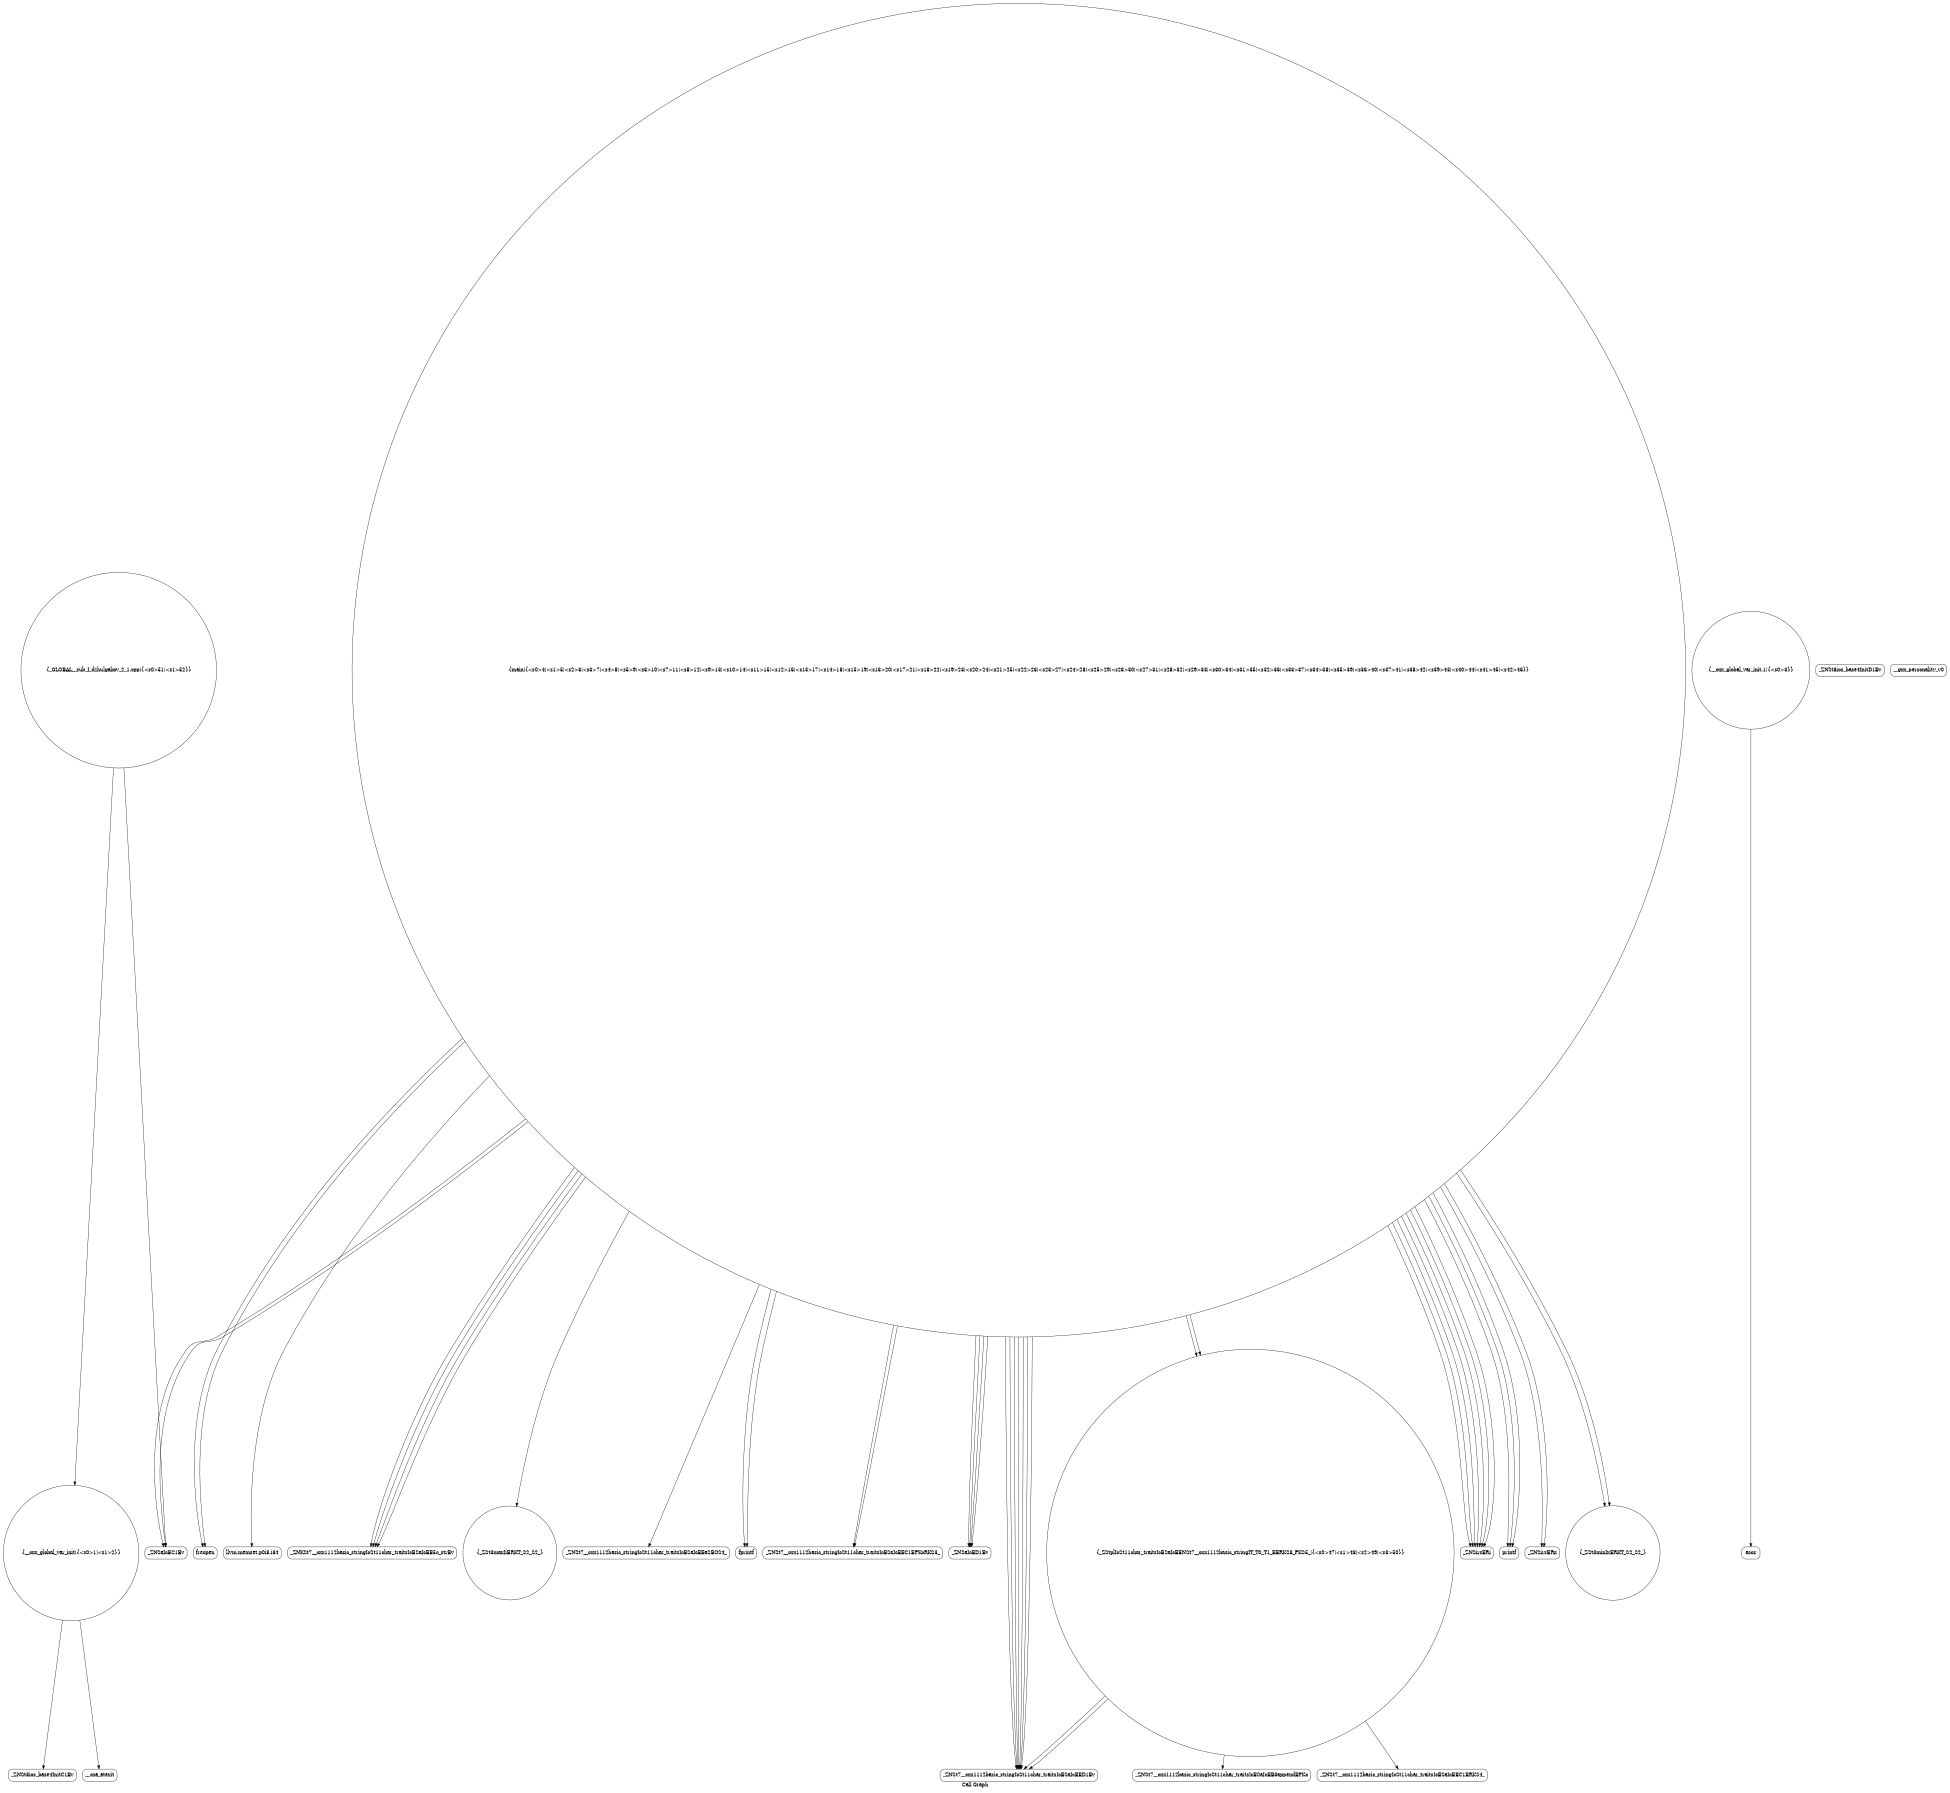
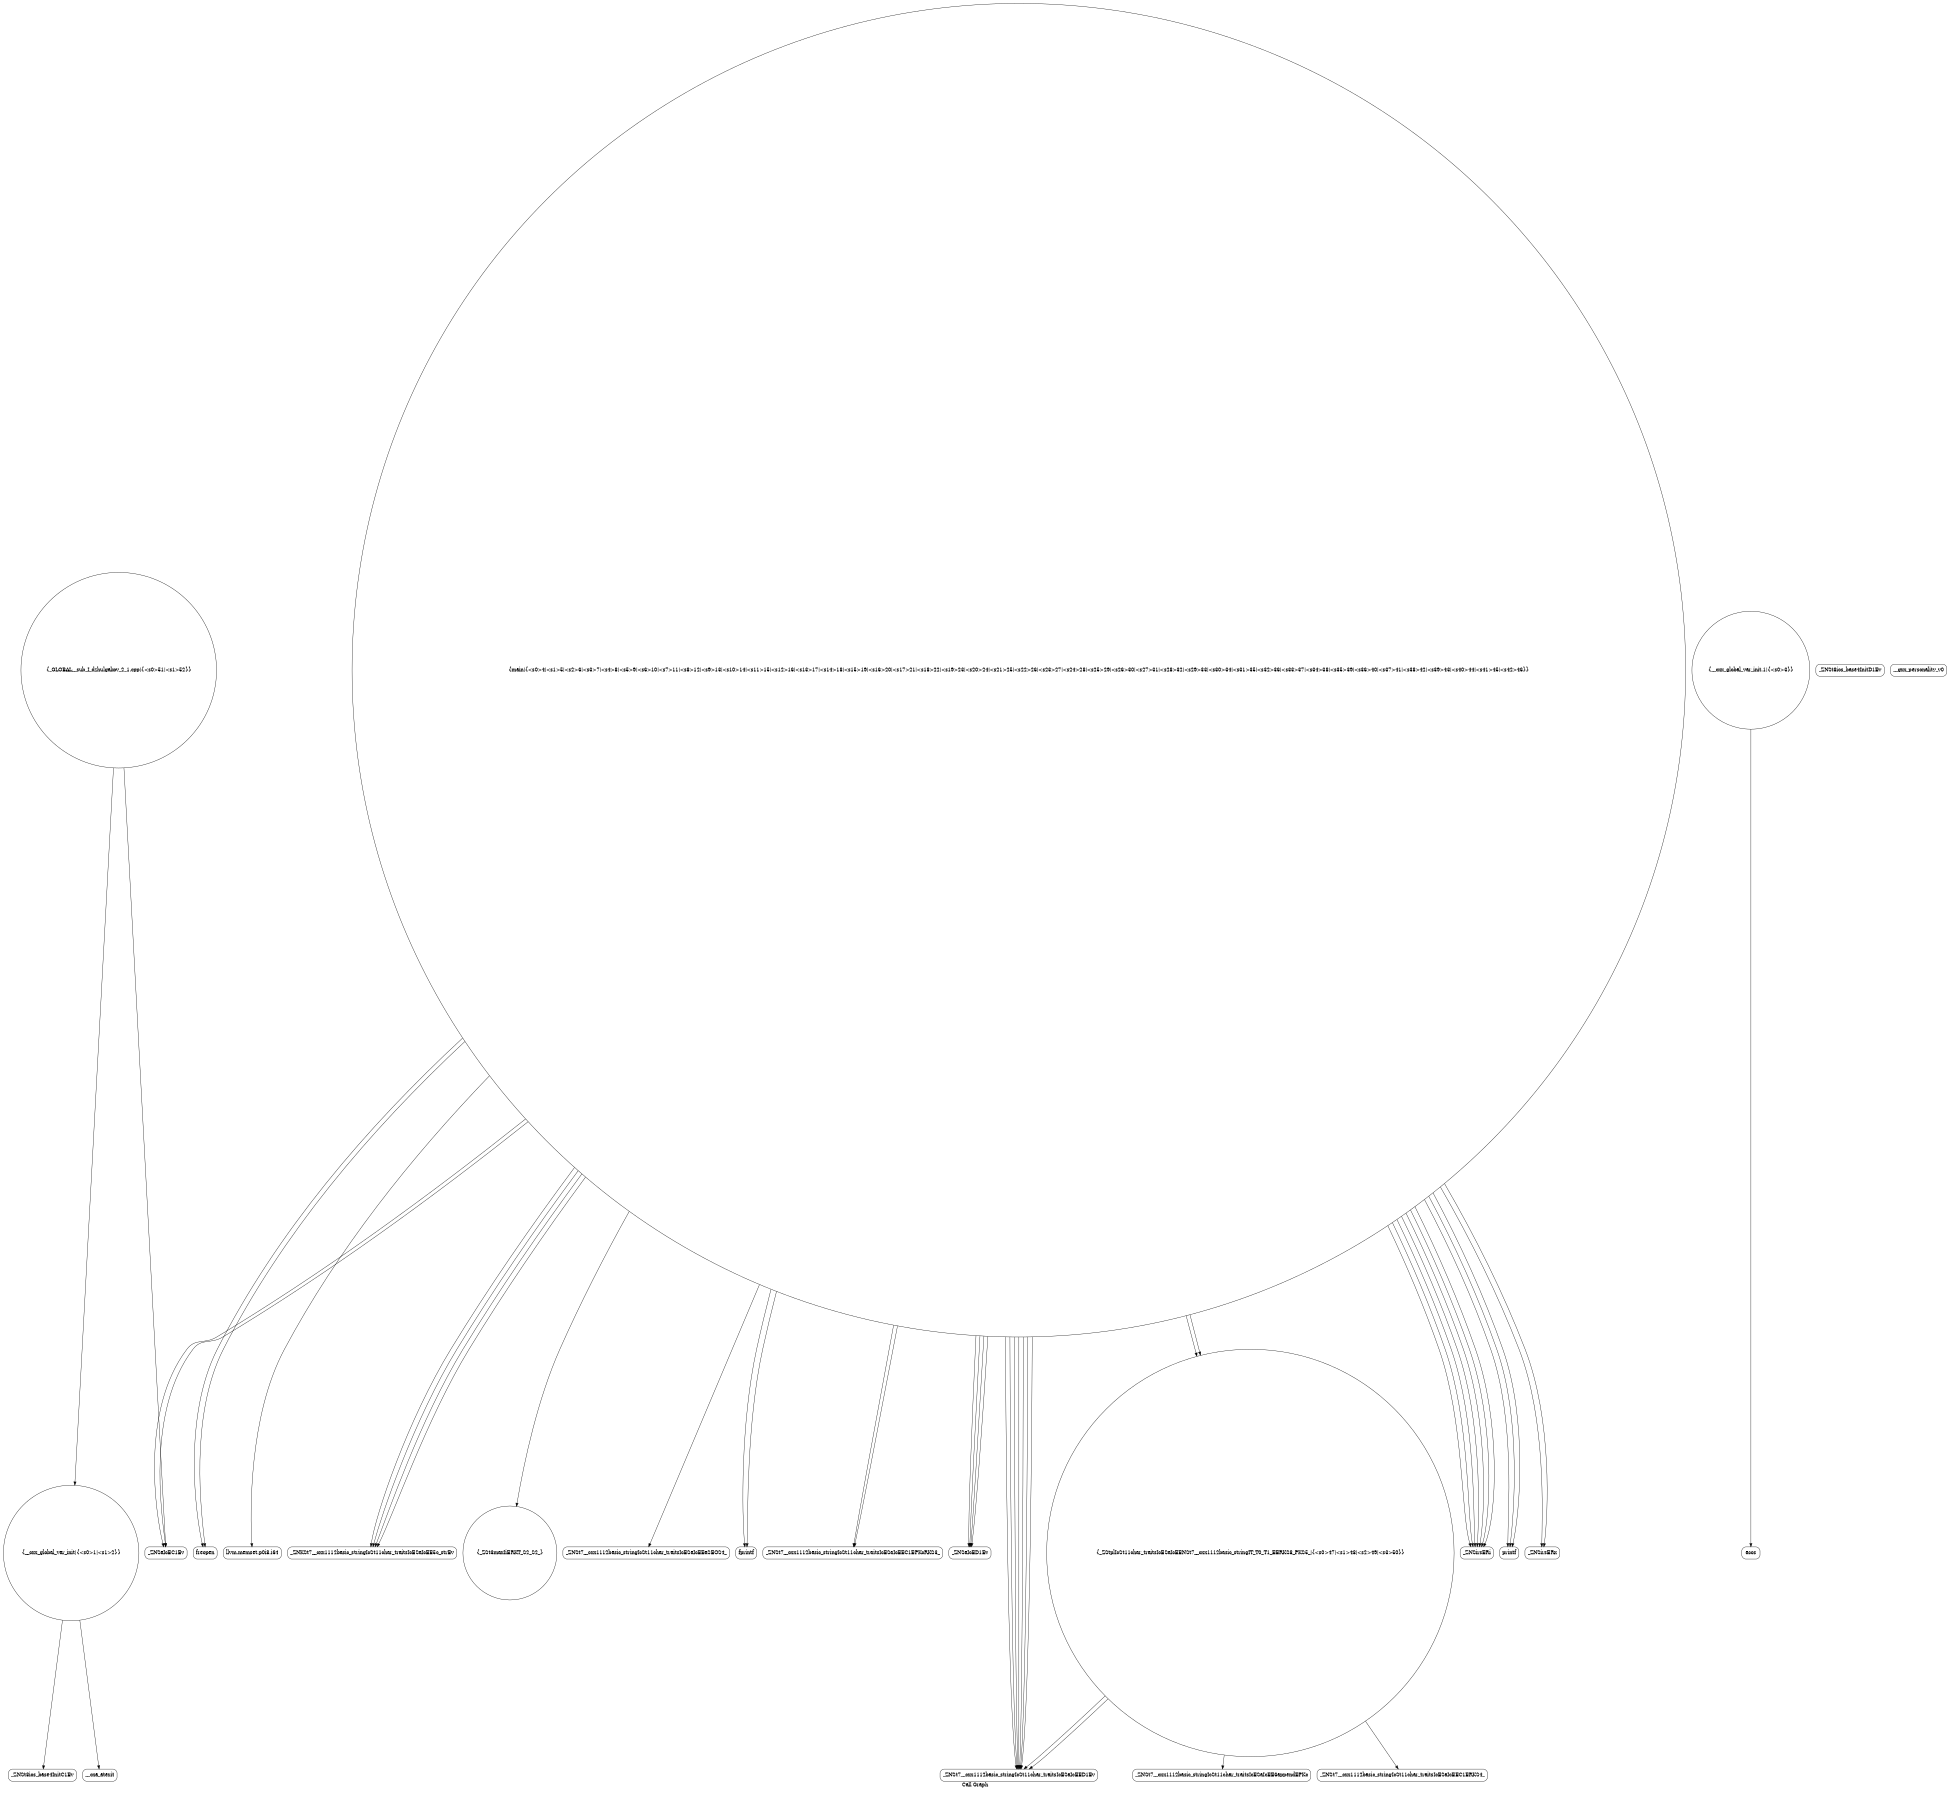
node "{_ZSt3minIxERKT_S2_S2_}": removed
